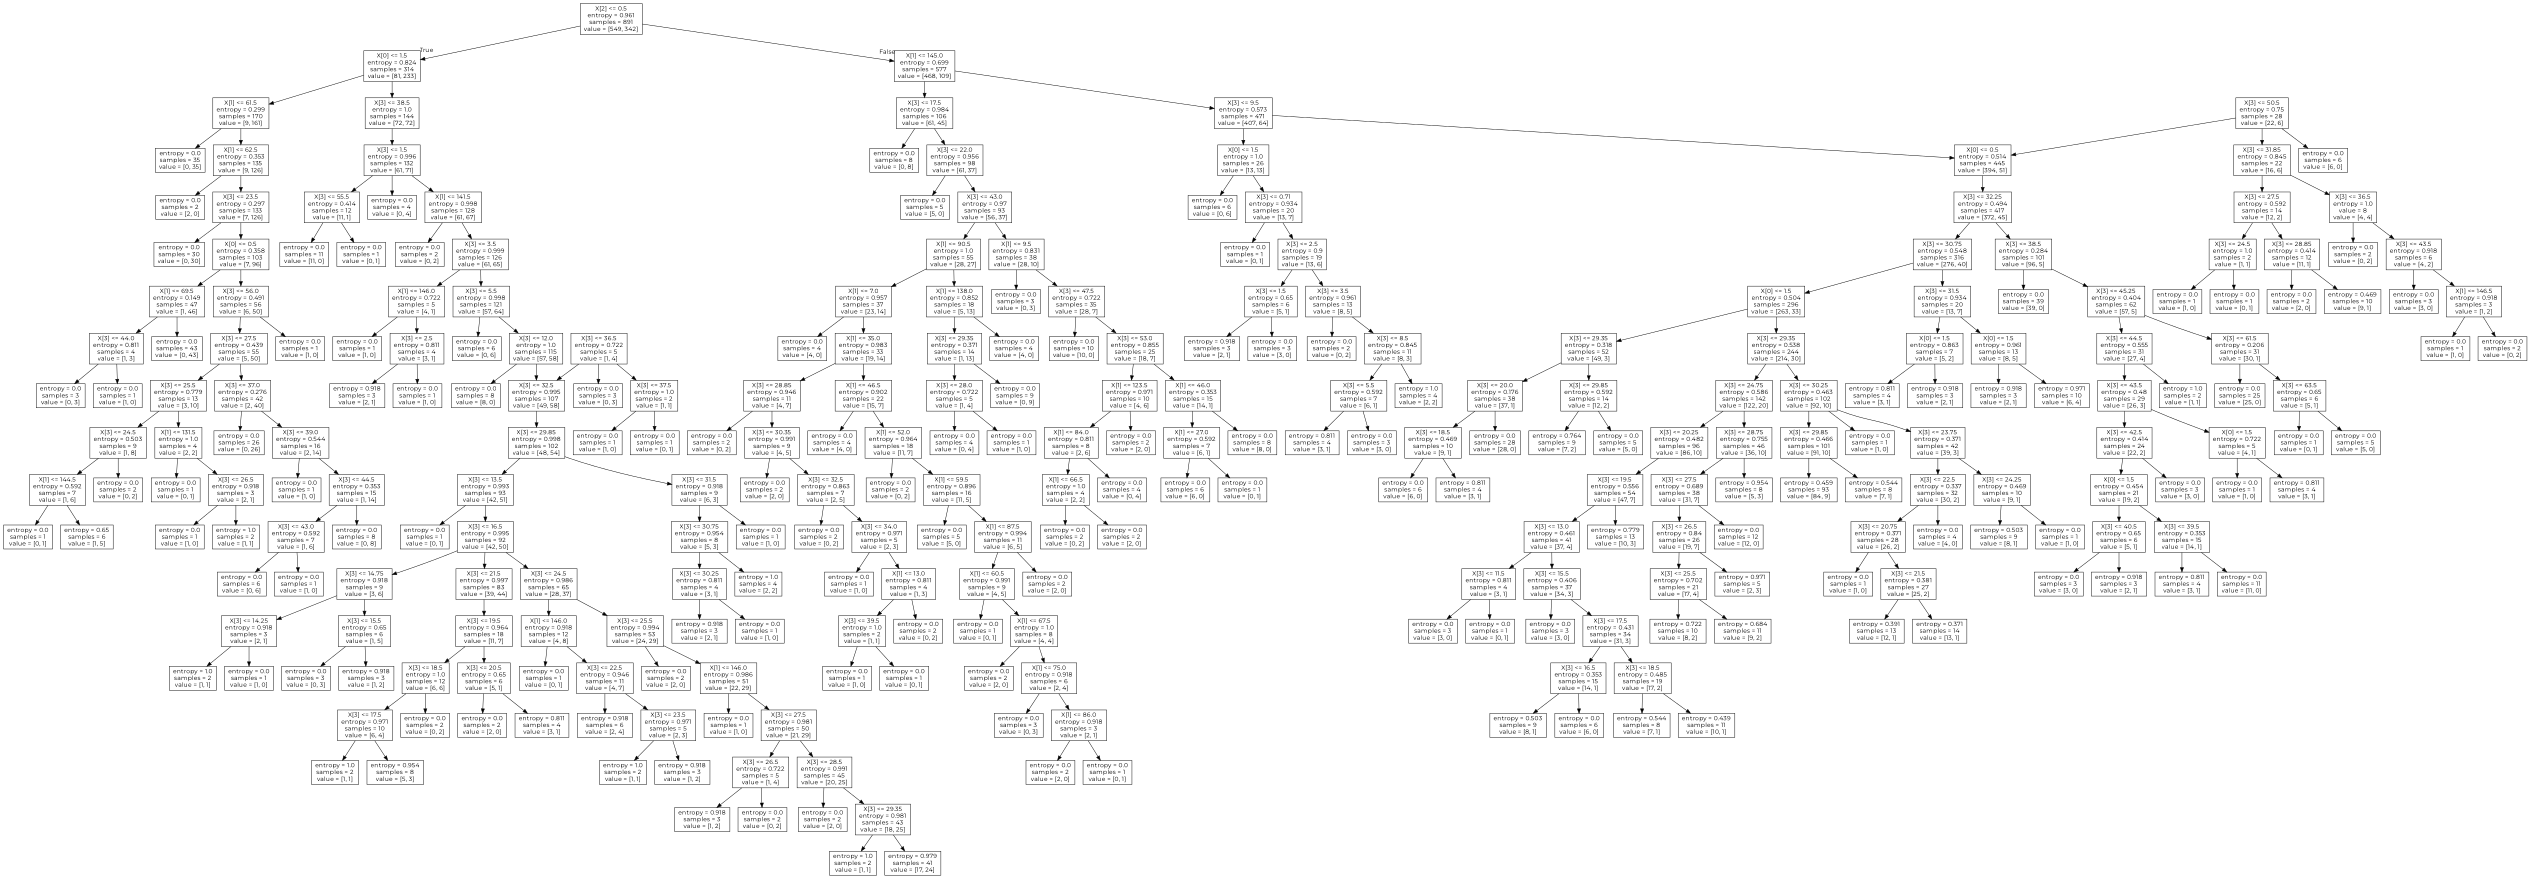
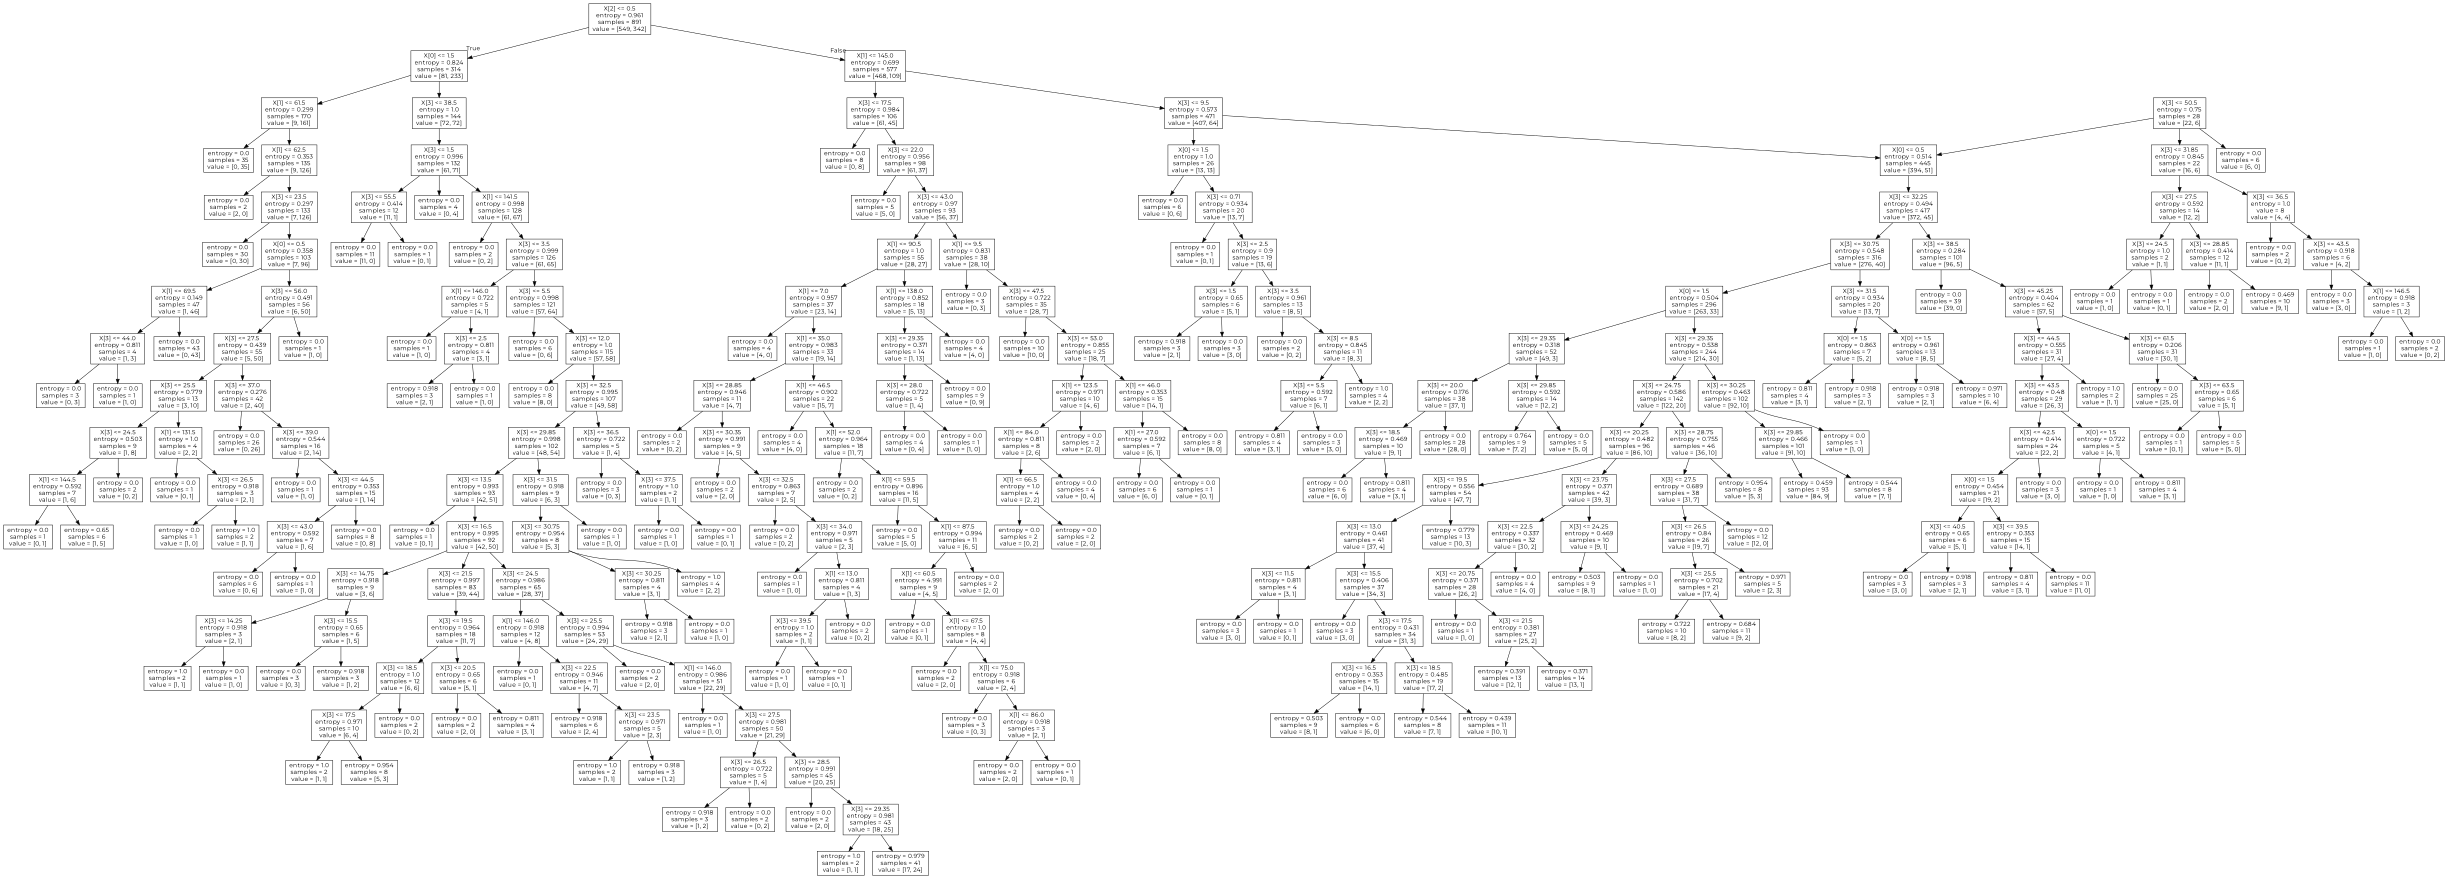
edge "X[3] <= 36.5 entropy = 0.722 samples = 5 value = [1, 4]" -> "X[3] <= 32.5 entropy = 0.995 samples = 107 value = [49, 58]": reversed
edge "X[3] <= 30.25 entropy = 0.463 samples = 102 value = [92, 10]" -> "X[3] <= 23.75 entropy = 0.371 samples = 42 value = [39, 3]": now "X[3] <= 20.25 entropy = 0.482 samples = 96 value = [86, 10]" -> "X[3] <= 23.75 entropy = 0.371 samples = 42 value = [39, 3]"
node "X[1] <= 60.5 entropy = 0.991 samples = 9 value = [4, 5]": label "X[1] <= 60.5 entropy = 0.991 samples = 9 value = [4, 5]" -> "X[1] <= 60.5 entropy = 4.991 samples = 9 value = [4, 5]"
